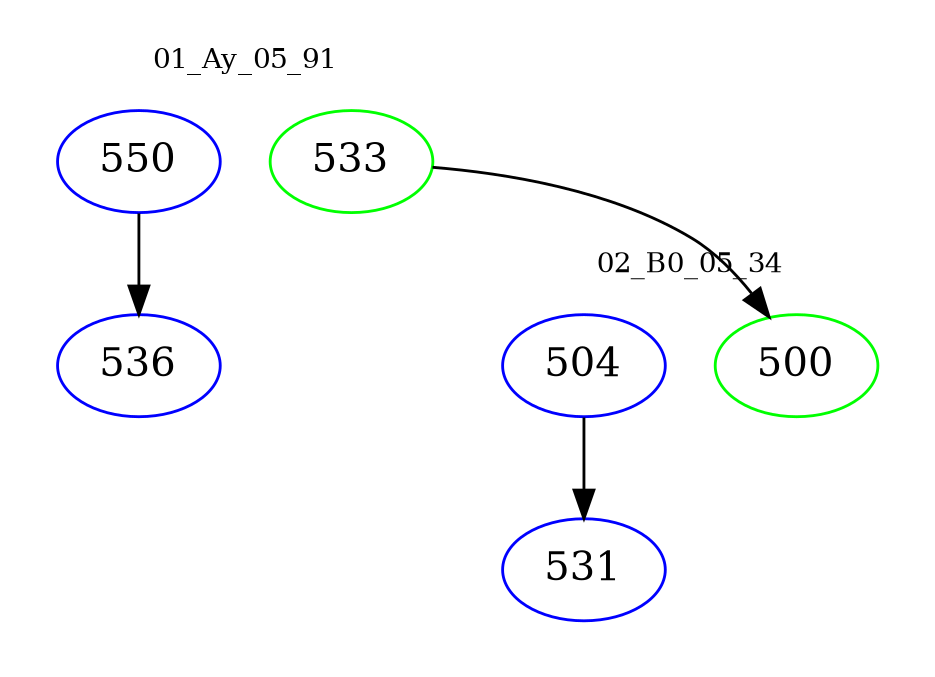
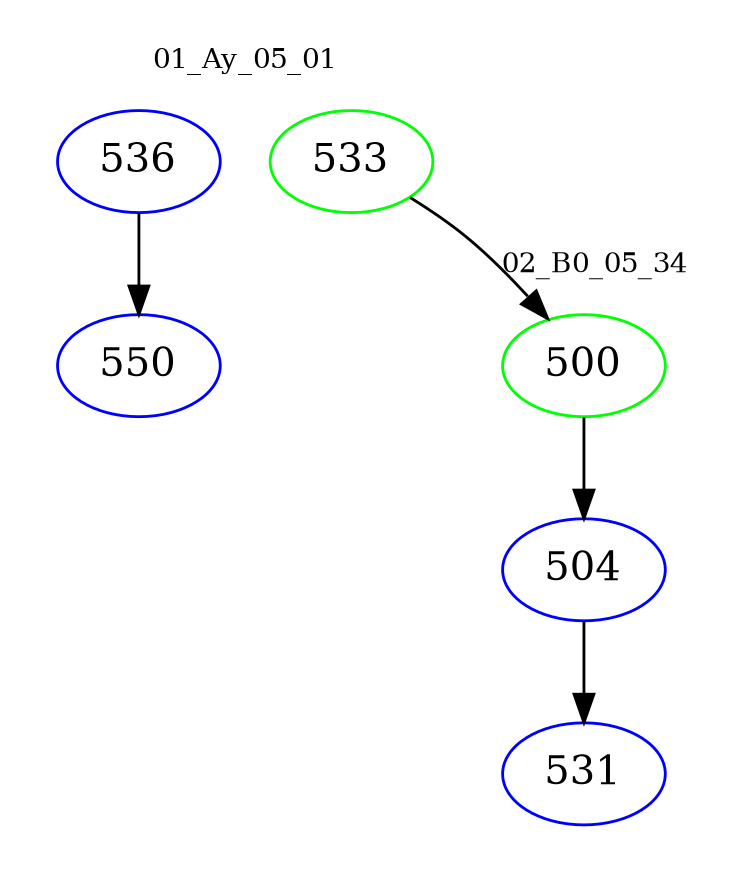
cluster "01_Ay_05_91": label "01_Ay_05_91" -> "01_Ay_05_01"
edge "550" -> "536": reversed
edge "500" -> "504": added
